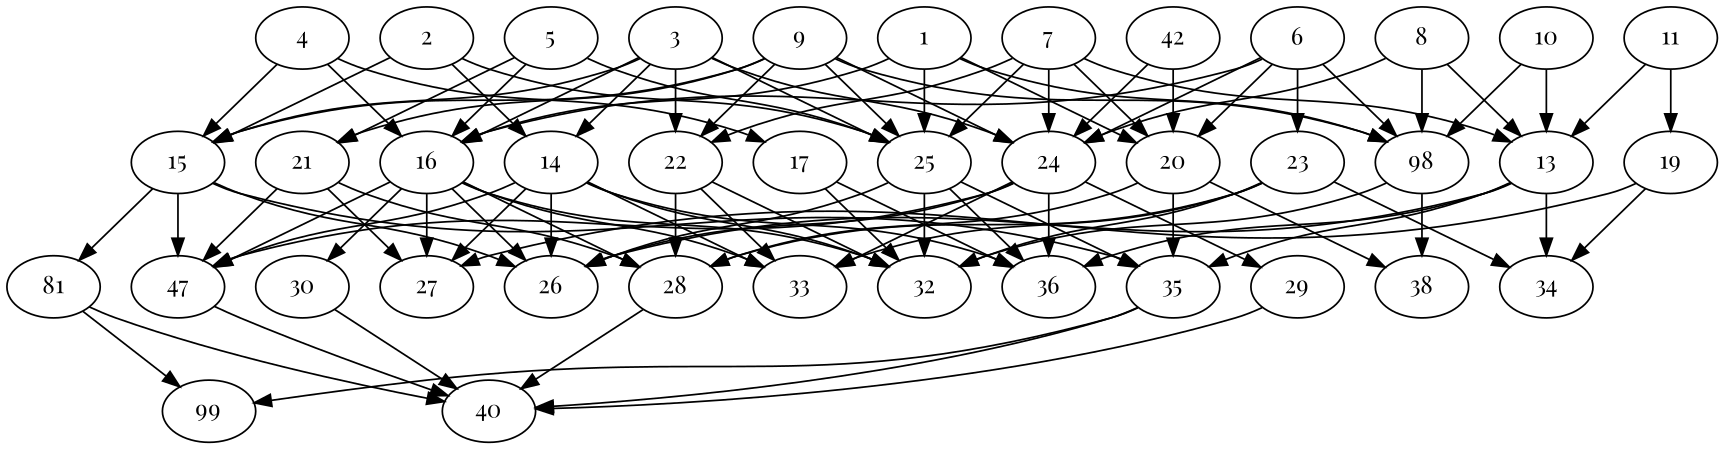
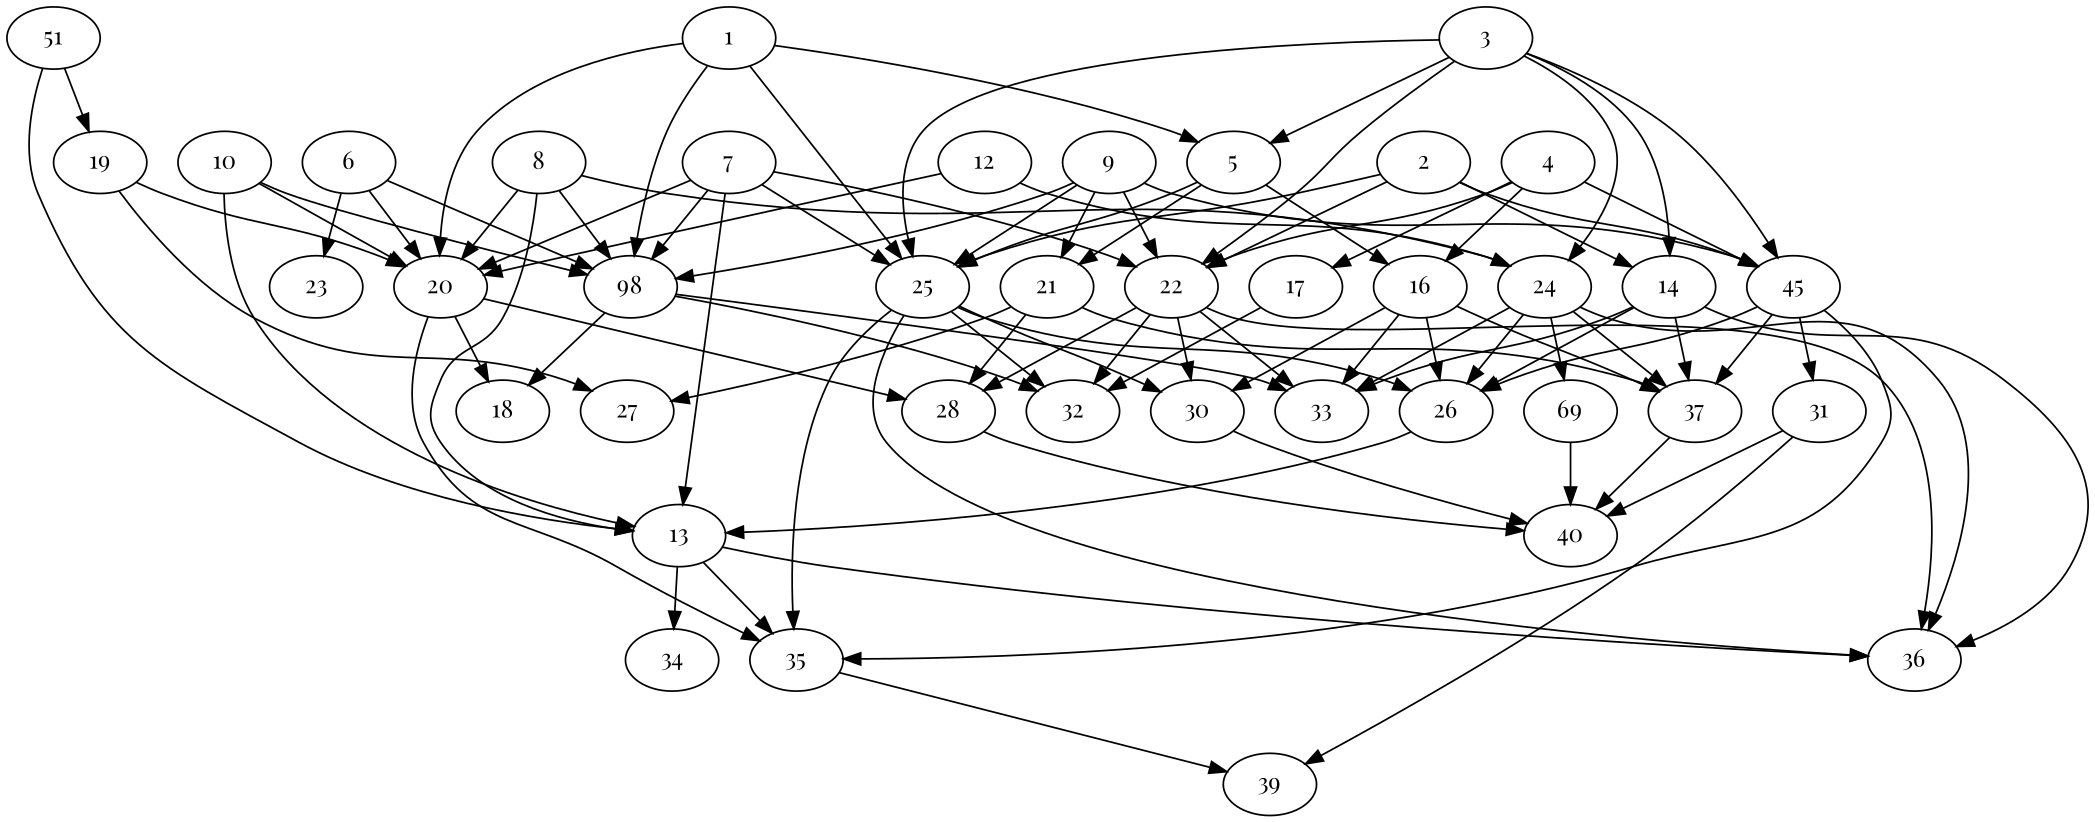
node "42": label "42" -> "12"
node "11": label "11" -> "51"
edge "7" -> "24": now "7" -> "98"
edge "3" -> "16": now "3" -> "5"
edge "9" -> "24": removed
edge "6" -> "24": removed
edge "1" -> "16": now "1" -> "5"
edge "6" -> "16": removed
node "15": label "15" -> "45"
edge "17" -> "36": now "22" -> "36"
edge "2" -> "22": added
edge "4" -> "22": added
edge "8" -> "20": added
edge "16" -> "27": removed
edge "14" -> "27": removed
edge "19" -> "34": now "19" -> "20"
edge "10" -> "20": added
edge "16" -> "28": removed
edge "14" -> "32": removed
edge "23" -> "32": removed
edge "16" -> "32": removed
edge "23" -> "33": now "98" -> "33"
edge "23" -> "28": removed
edge "13" -> "26": reversed
edge "23" -> "34": removed
node "81": label "81" -> "31"
node "47": label "47" -> "37"
node "29": label "29" -> "69"
node "38": label "38" -> "18"
edge "22" -> "30": added
edge "25" -> "30": added
edge "35" -> "40": removed
node "99": label "99" -> "39"
